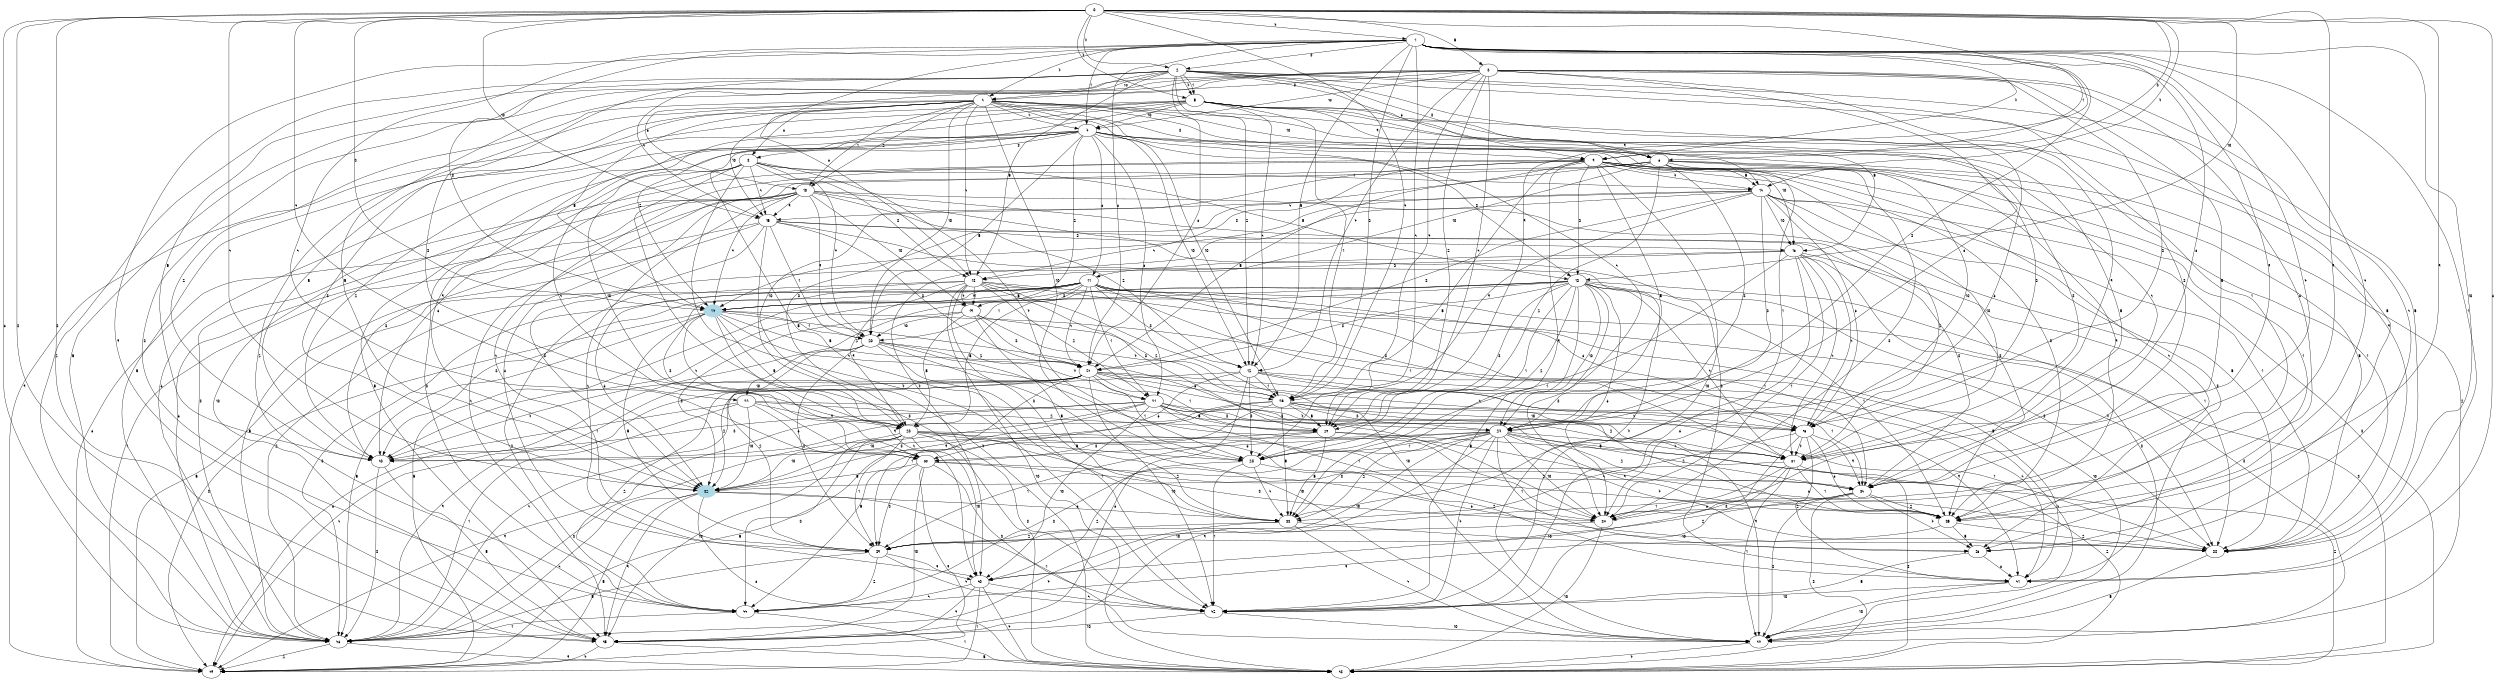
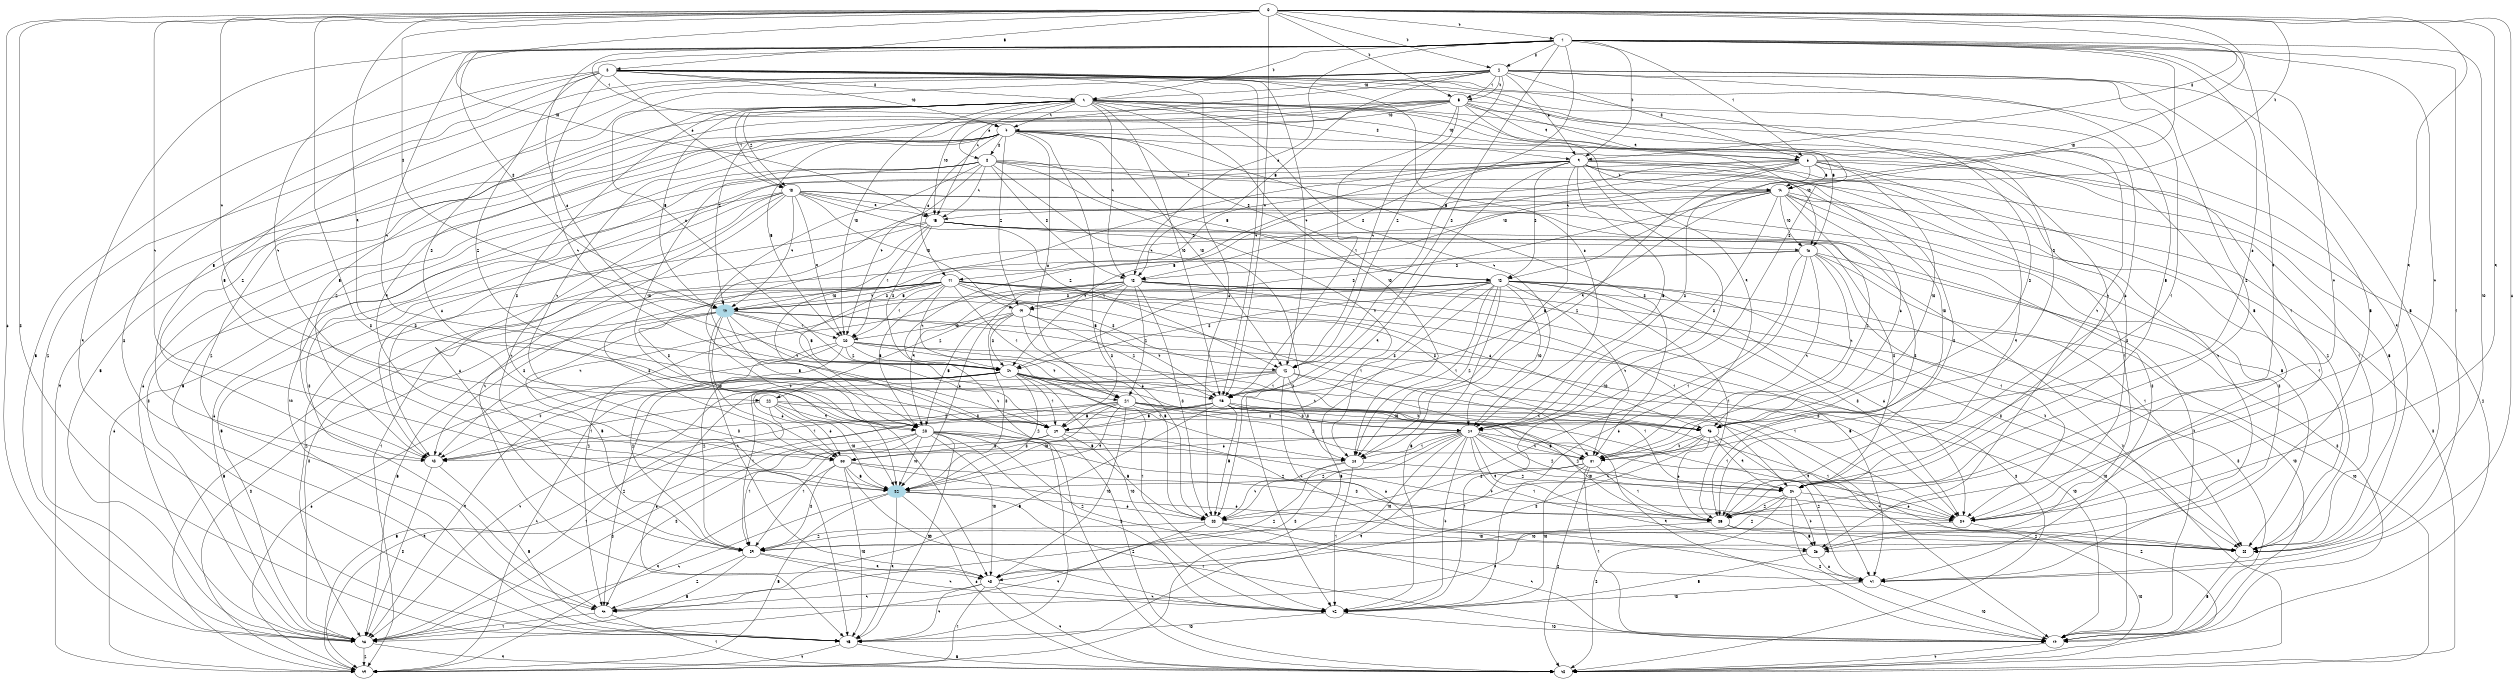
edge "8" -> "38": added, label "2"
edge "25" -> "43": label "9" -> "1"
